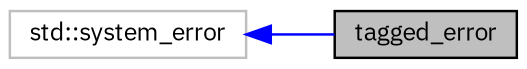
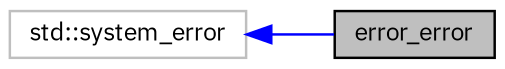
node "tagged_error": label "tagged_error" -> "error_error"
